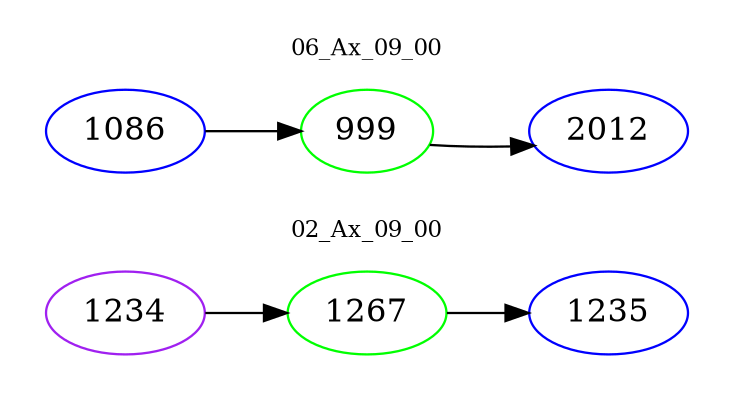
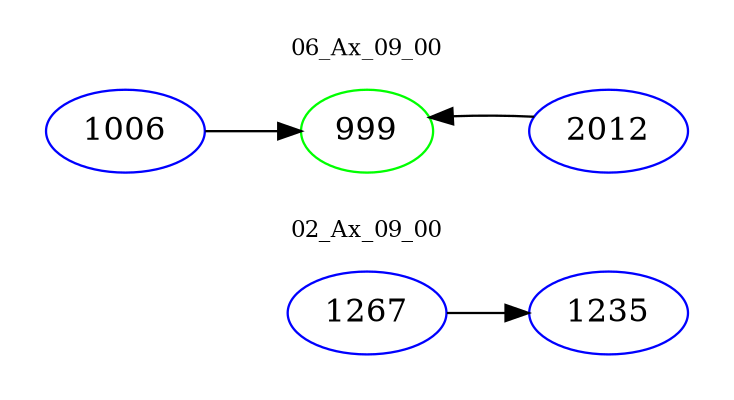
node "1086": label "1086" -> "1006"
edge "999" -> "2012": reversed
node "1234": removed
node "1267": color green -> blue
